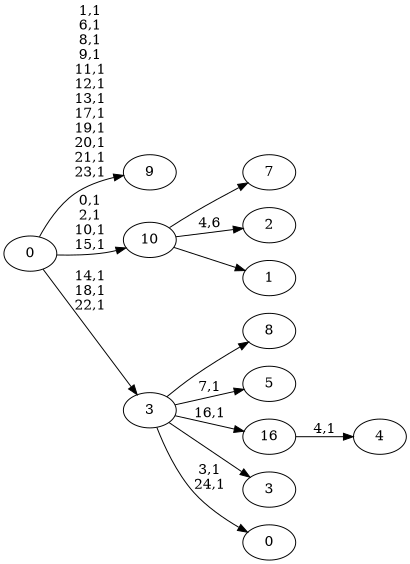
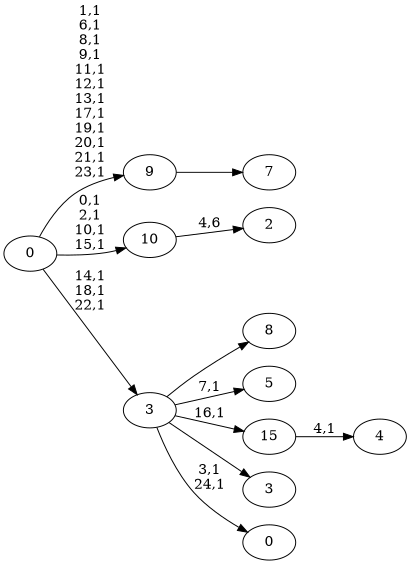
edge "10" -> "7": now "9" -> "7"
node "1": removed
node "16": label "16" -> "15"
